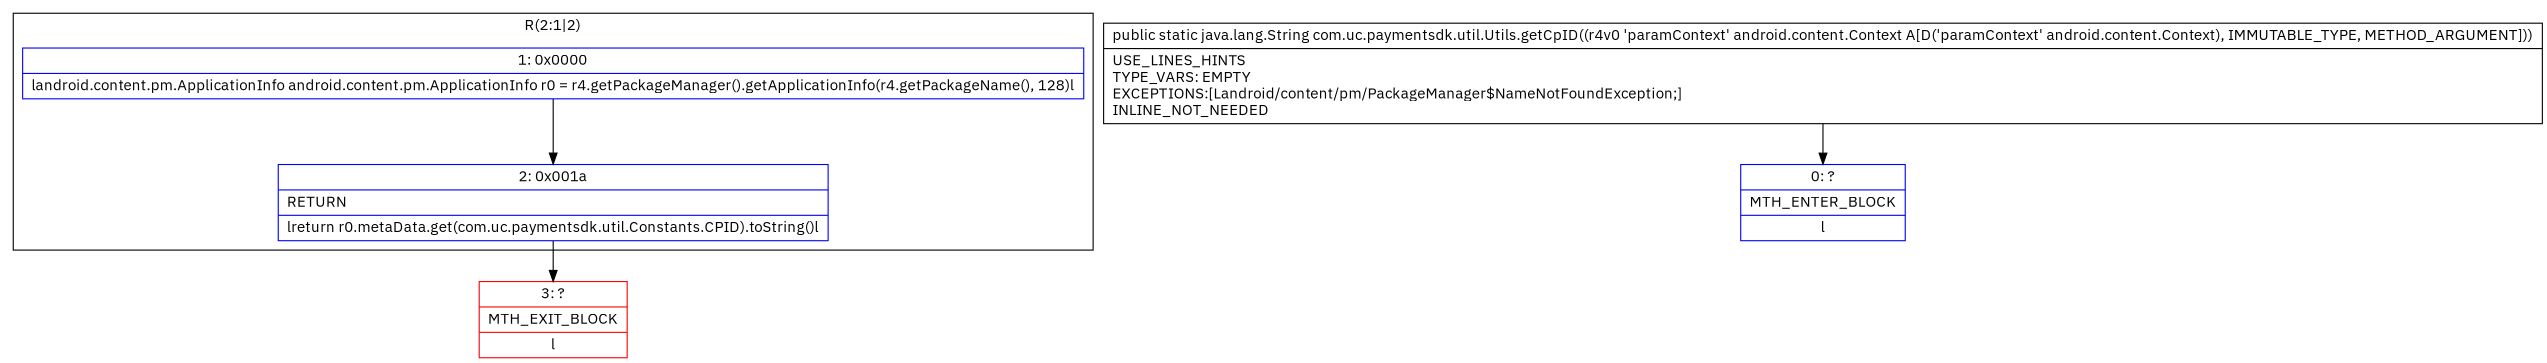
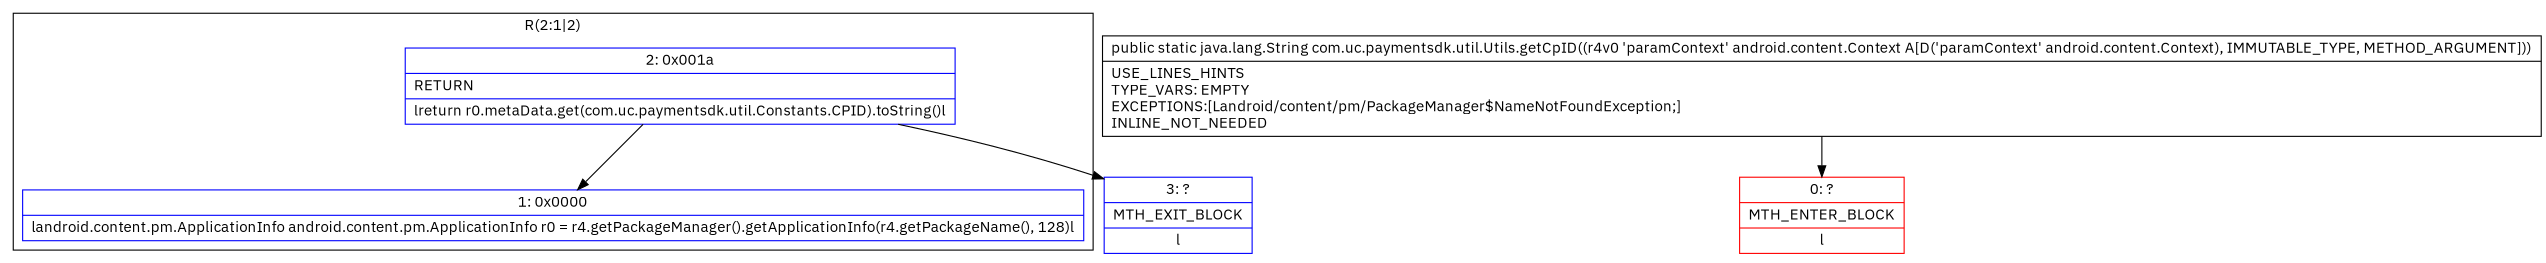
edge "1: 0x0000" -> "2: 0x001a": reversed
node "0: ?": color blue -> red
node "3: ?": color red -> blue
